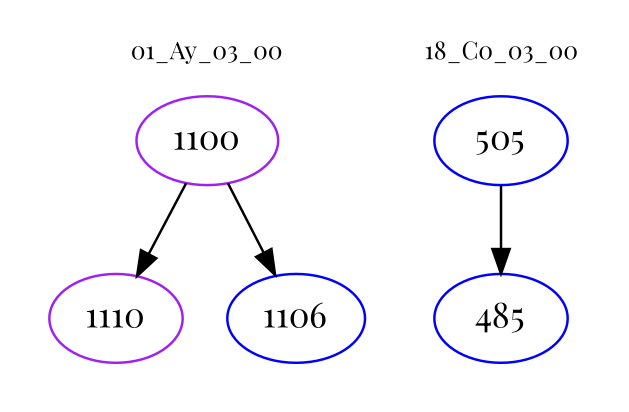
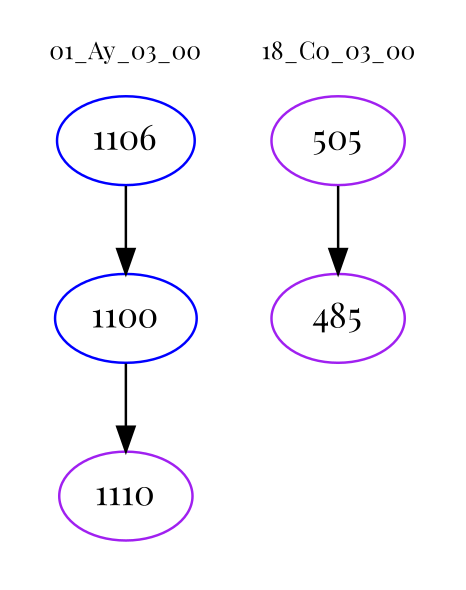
node "1100": color purple -> blue
node "505": color blue -> purple
edge "1100" -> "1106": reversed
node "485": color blue -> purple
